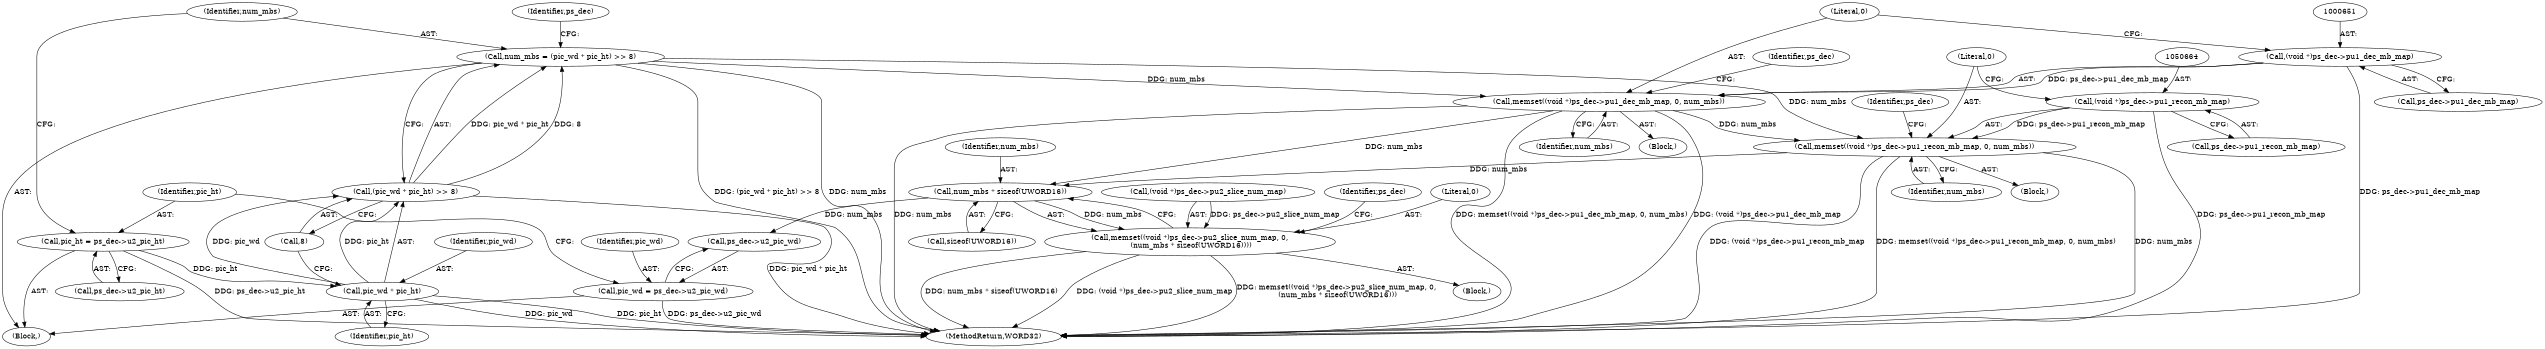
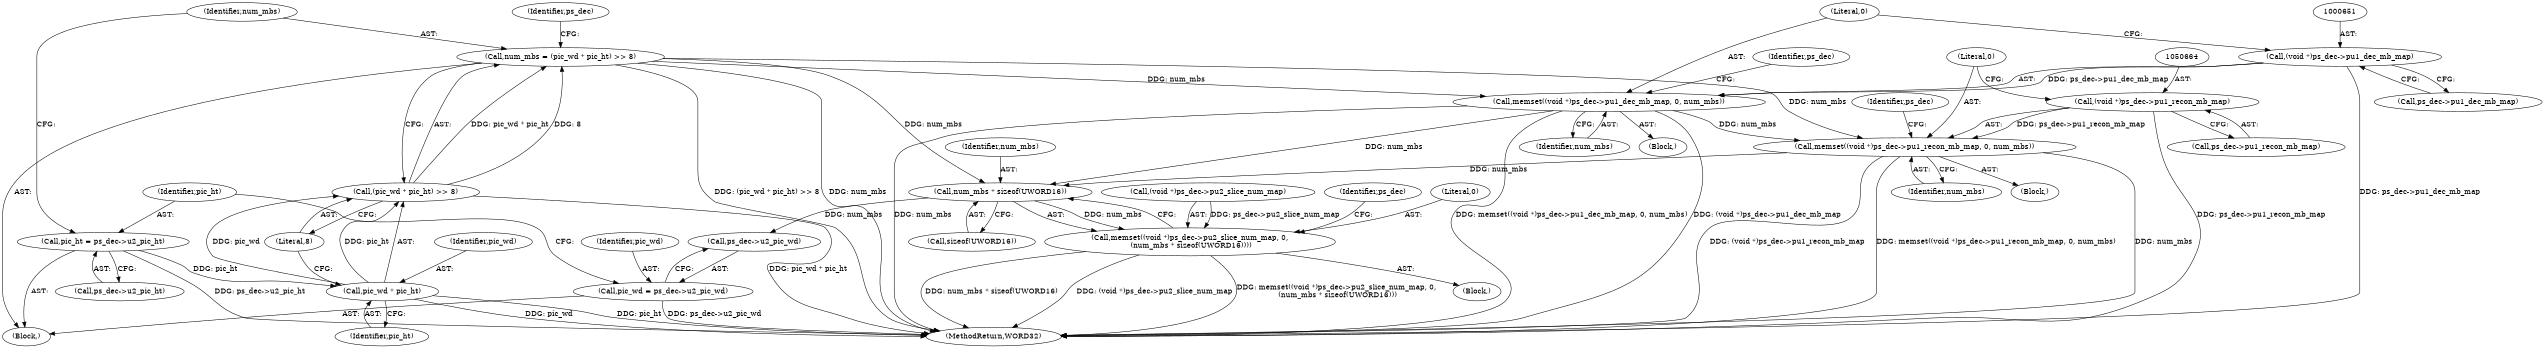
edge "(Call,num_mbs = (pic_wd * pic_ht) >> 8)" -> "(Call,num_mbs * sizeof(UWORD16))": added, label "DDG: num_mbs"
edge "(Call,ps_dec->pu1_dec_mb_map)" -> "(Call,(void *)ps_dec->pu1_dec_mb_map)": label "AST: " -> "CFG: "
node "(Call,8)": label "(Call,8)" -> "(Literal,8)"
